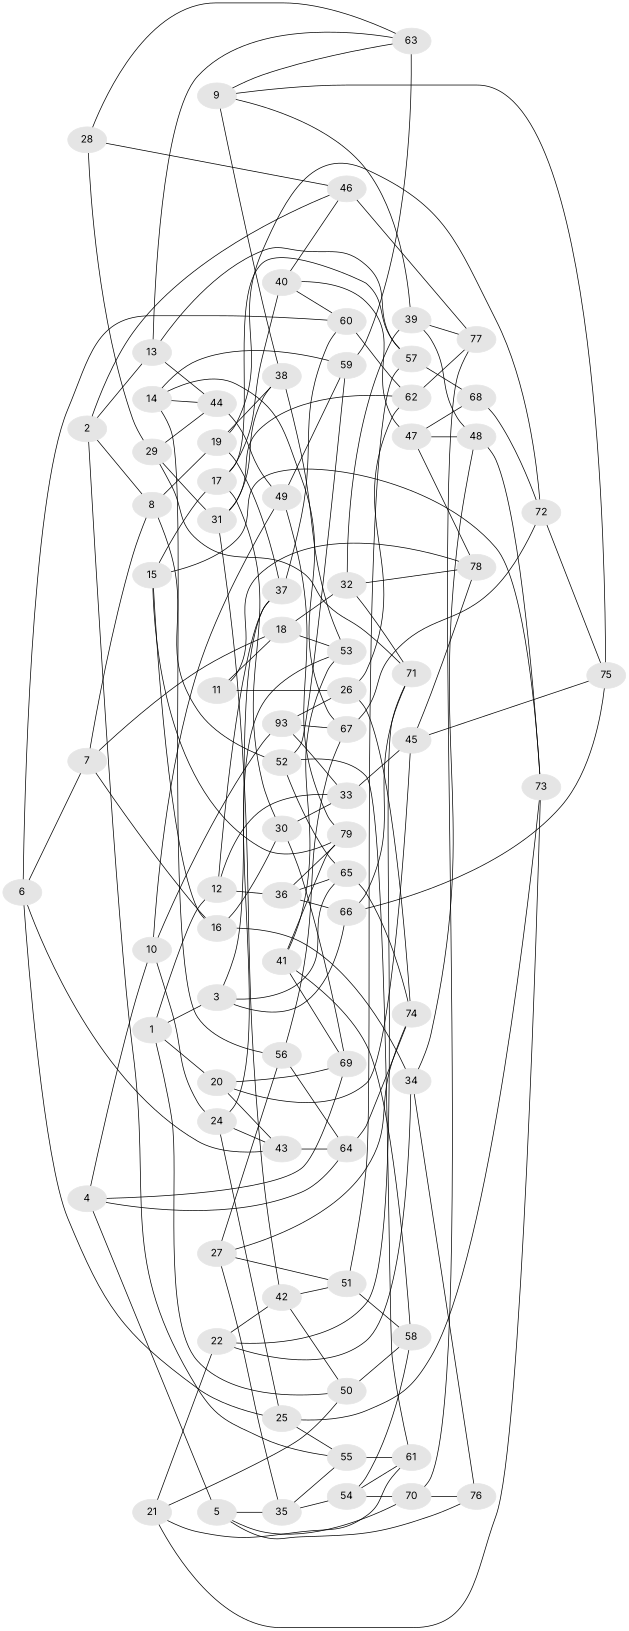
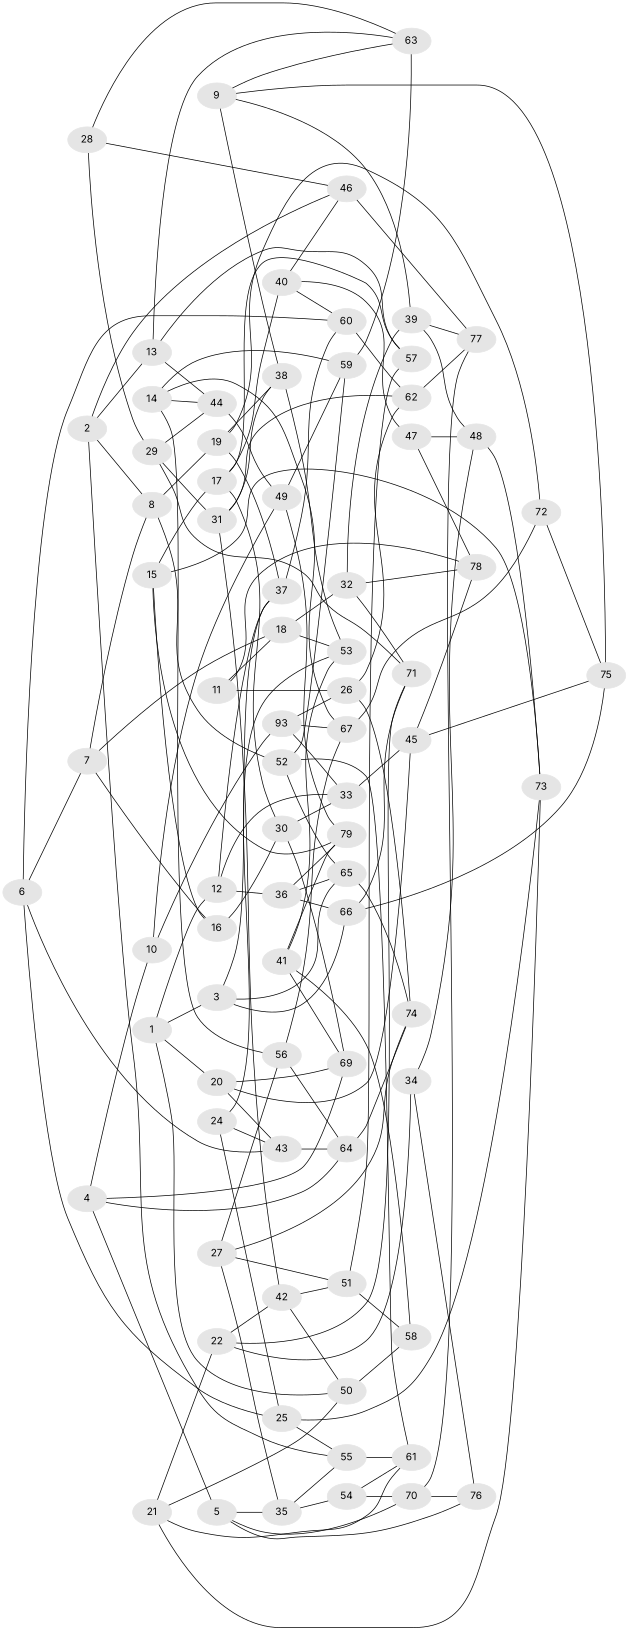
node "68": removed
edge "16" -- "34": removed
edge "10" -- "24": removed
edge "58" -- "54": removed
